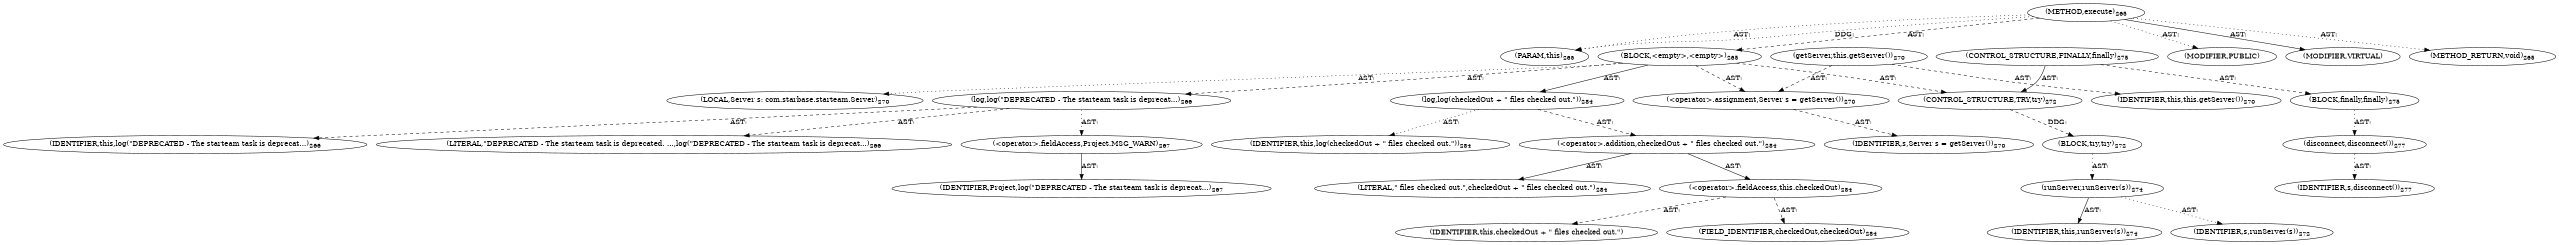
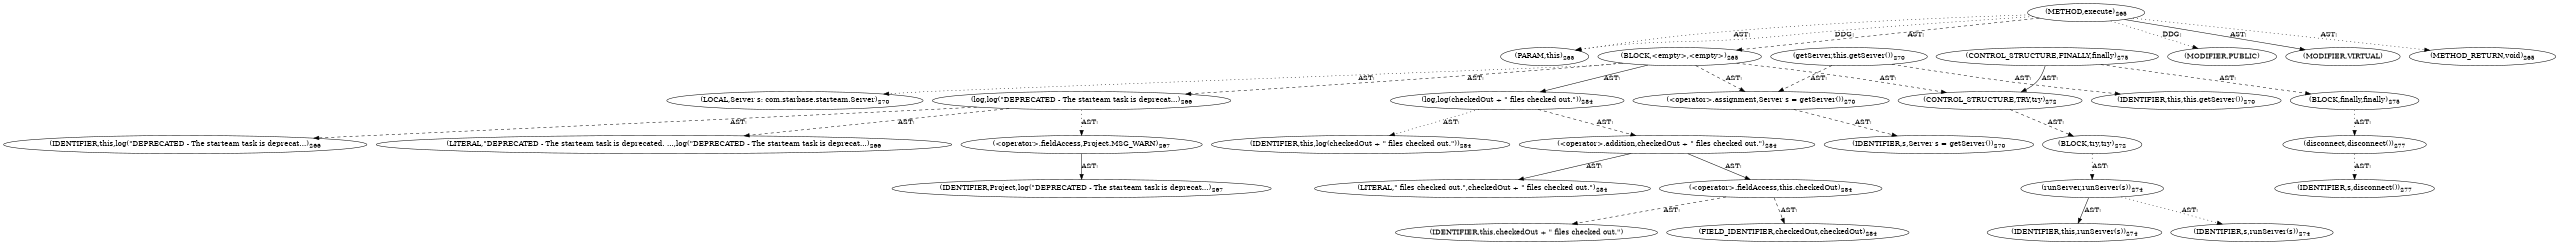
edge "(METHOD,execute)" -> "(MODIFIER,PUBLIC)": label "AST: " -> "DDG: "
edge "(CONTROL_STRUCTURE,TRY,try)" -> "(BLOCK,try,try)": label "DDG: " -> "AST: "
node "(IDENTIFIER,s,runServer(s))": text "272" -> "274"
